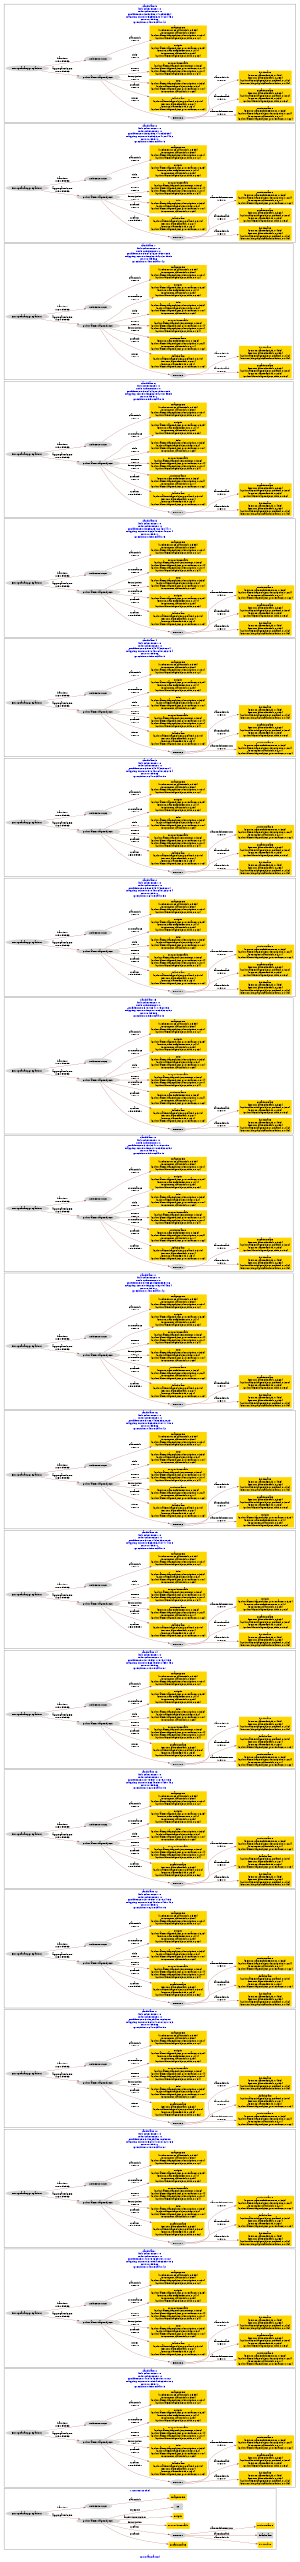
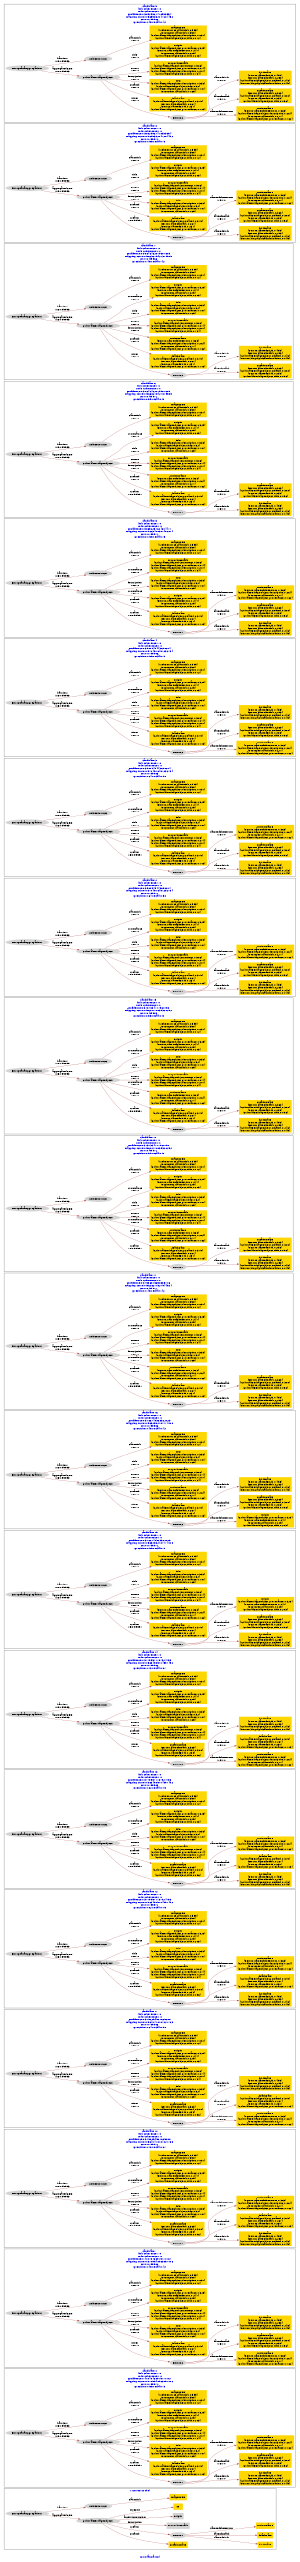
node "ID": fillcolor lightgray -> gold
node "Origin": fillcolor gold -> lightgray
node "Artwork_Details": fillcolor gold -> lightgray
node "deathDate": fillcolor lightgray -> gold
